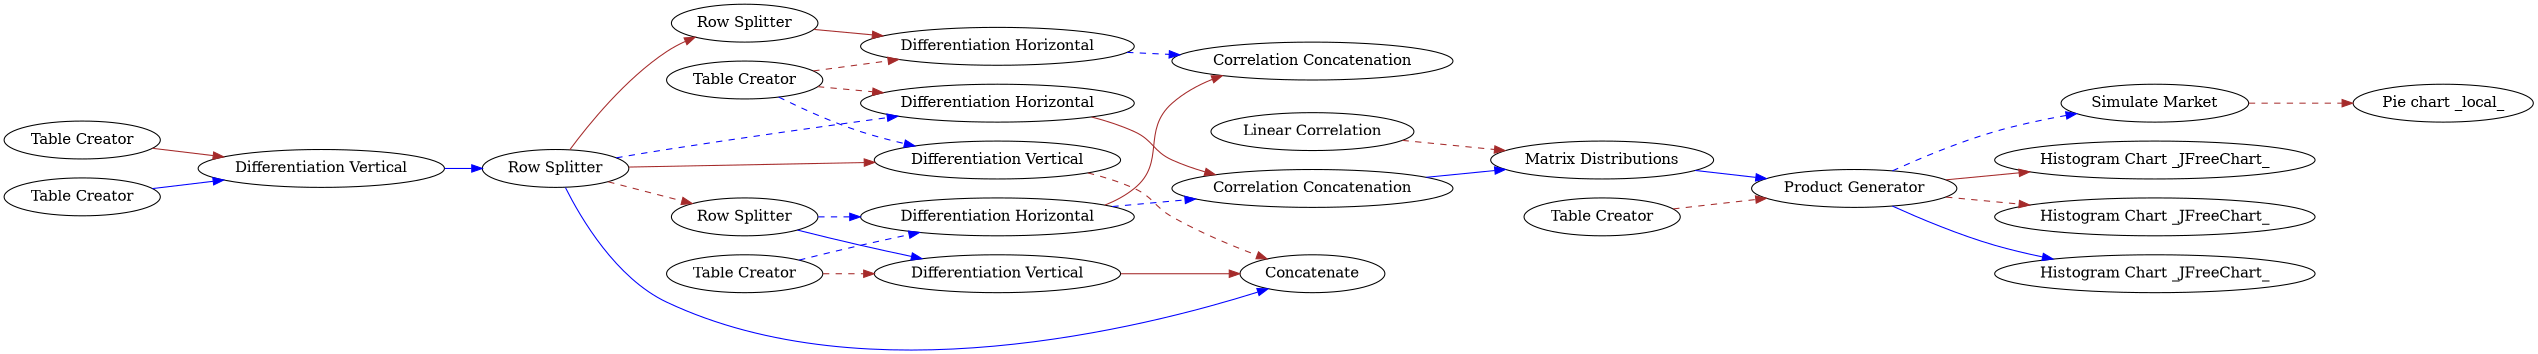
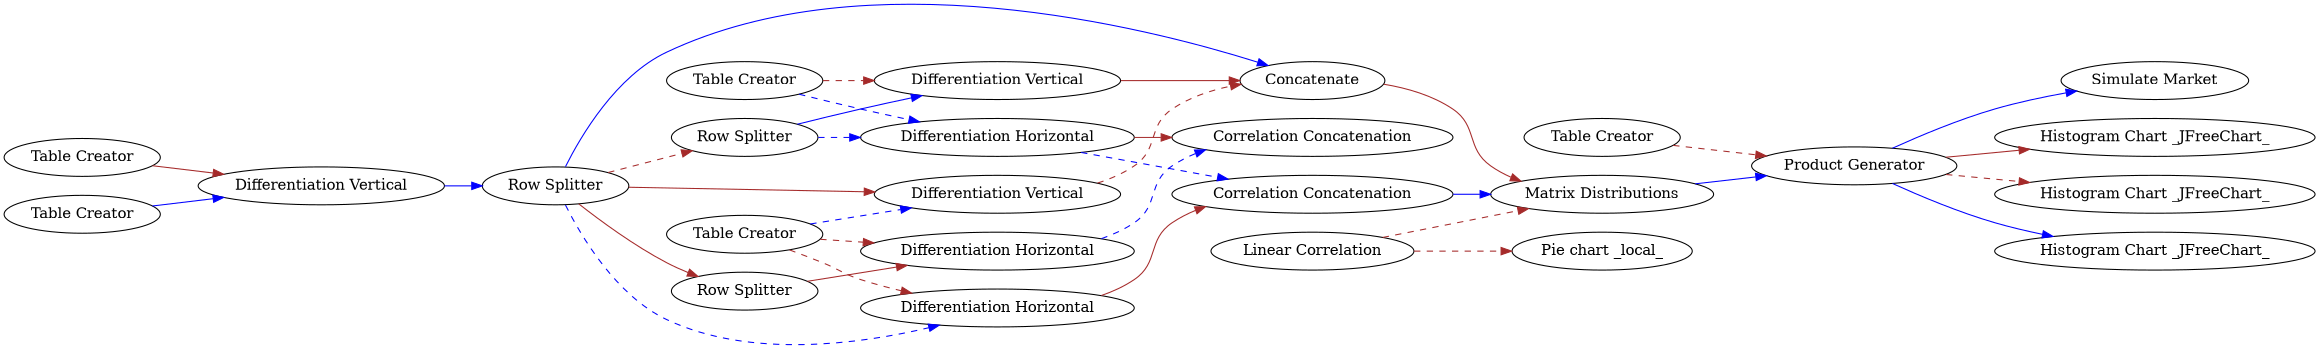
edge "Simulate Market" -> "Pie chart _local_": now "Linear Correlation" -> "Pie chart _local_"
edge "Concatenate" -> "Matrix Distributions": added
edge "Product Generator" -> "Simulate Market": style dashed -> solid
